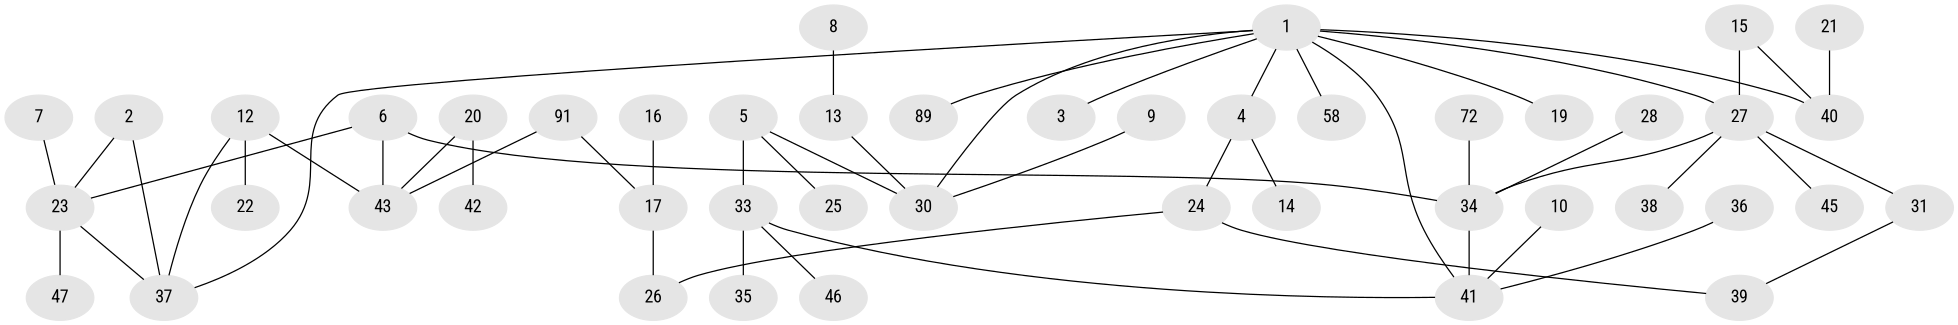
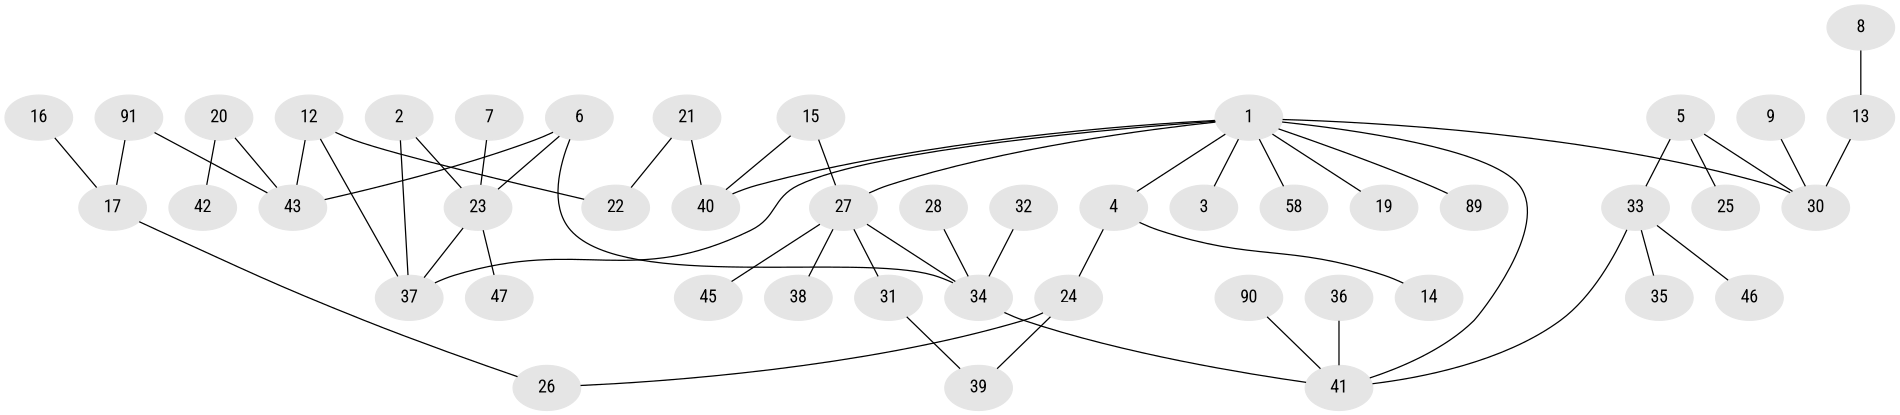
node "72": label "72" -> "32"
edge "21" -- "22": added
node "10": label "10" -> "90"
